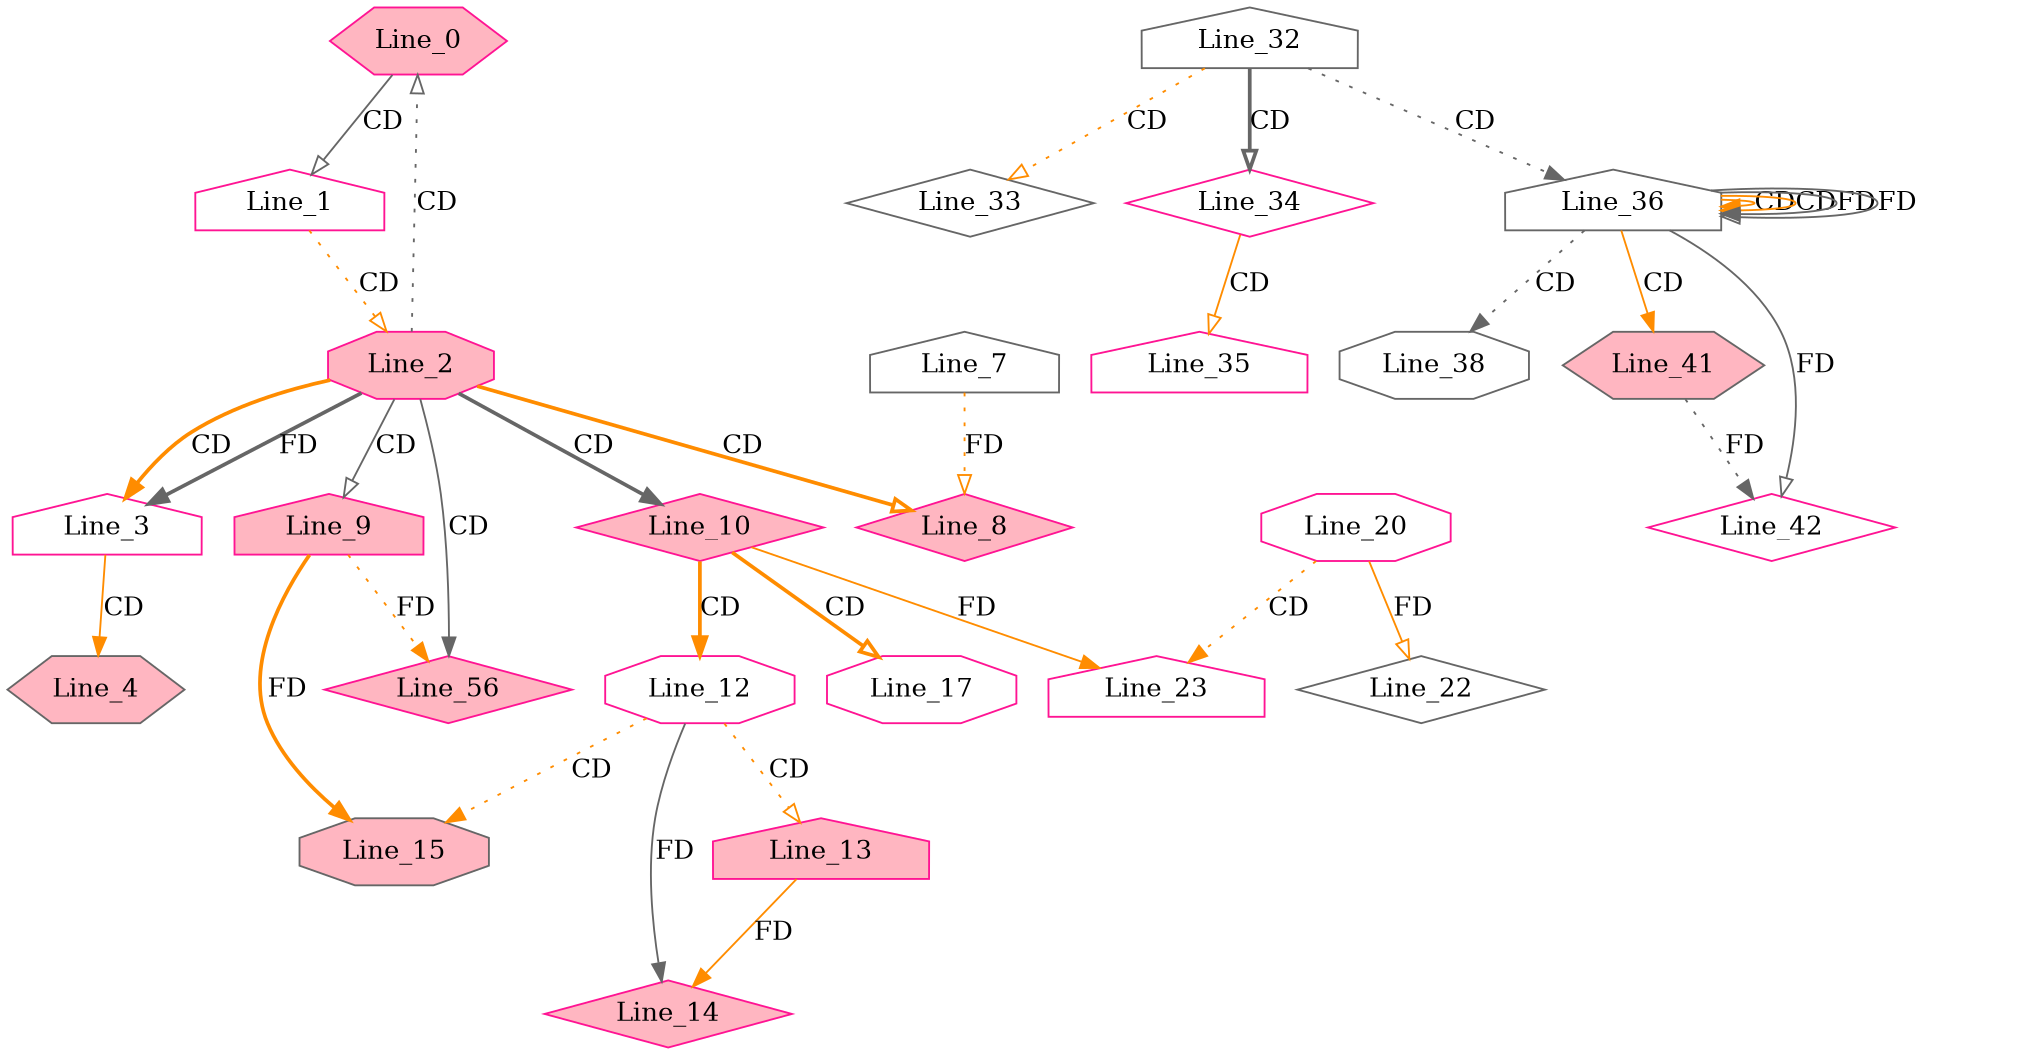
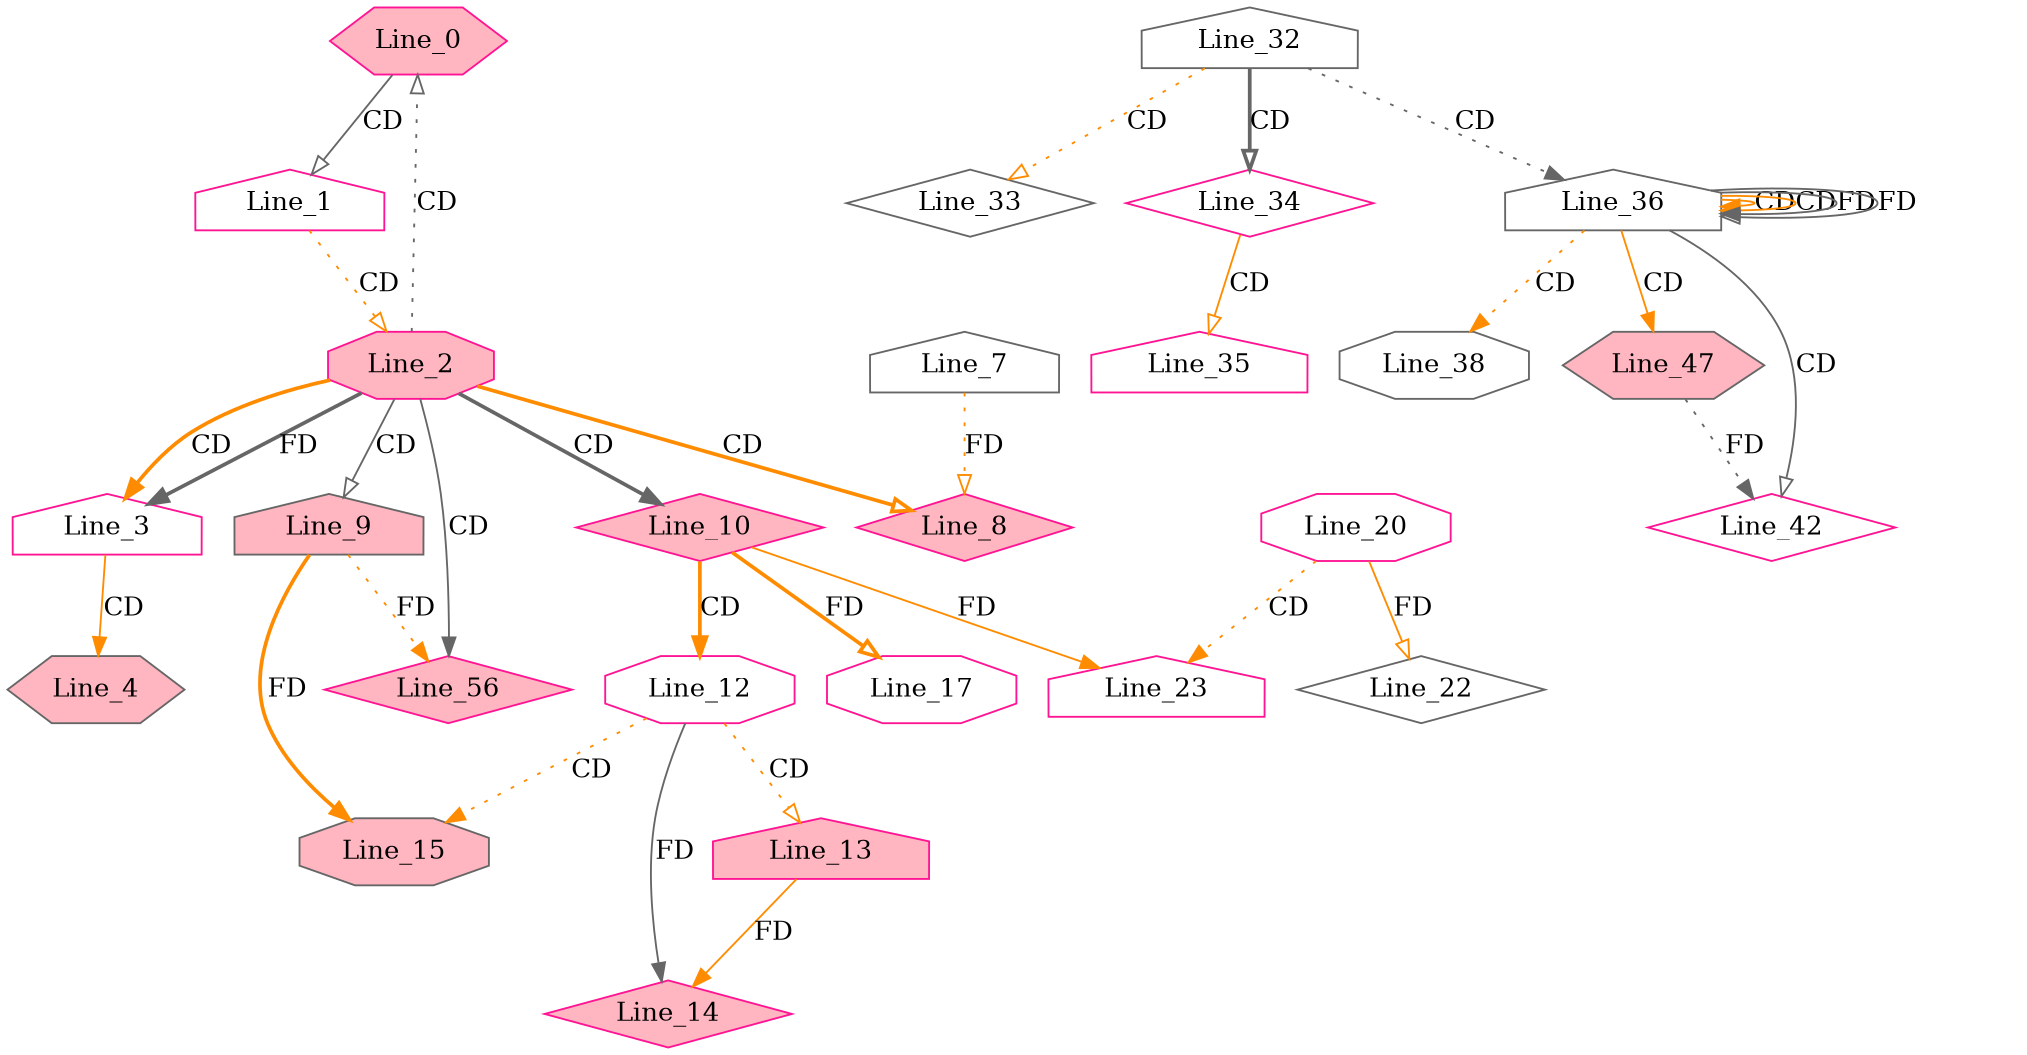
edge "Line_36" -> "Line_38": color gray40 -> darkorange
node "Line_41": label "Line_41" -> "Line_47"
edge "Line_36" -> "Line_42": label "FD" -> "CD"
node "Line_9": color deeppink -> gray40
edge "Line_10" -> "Line_17": label "CD" -> "FD"
